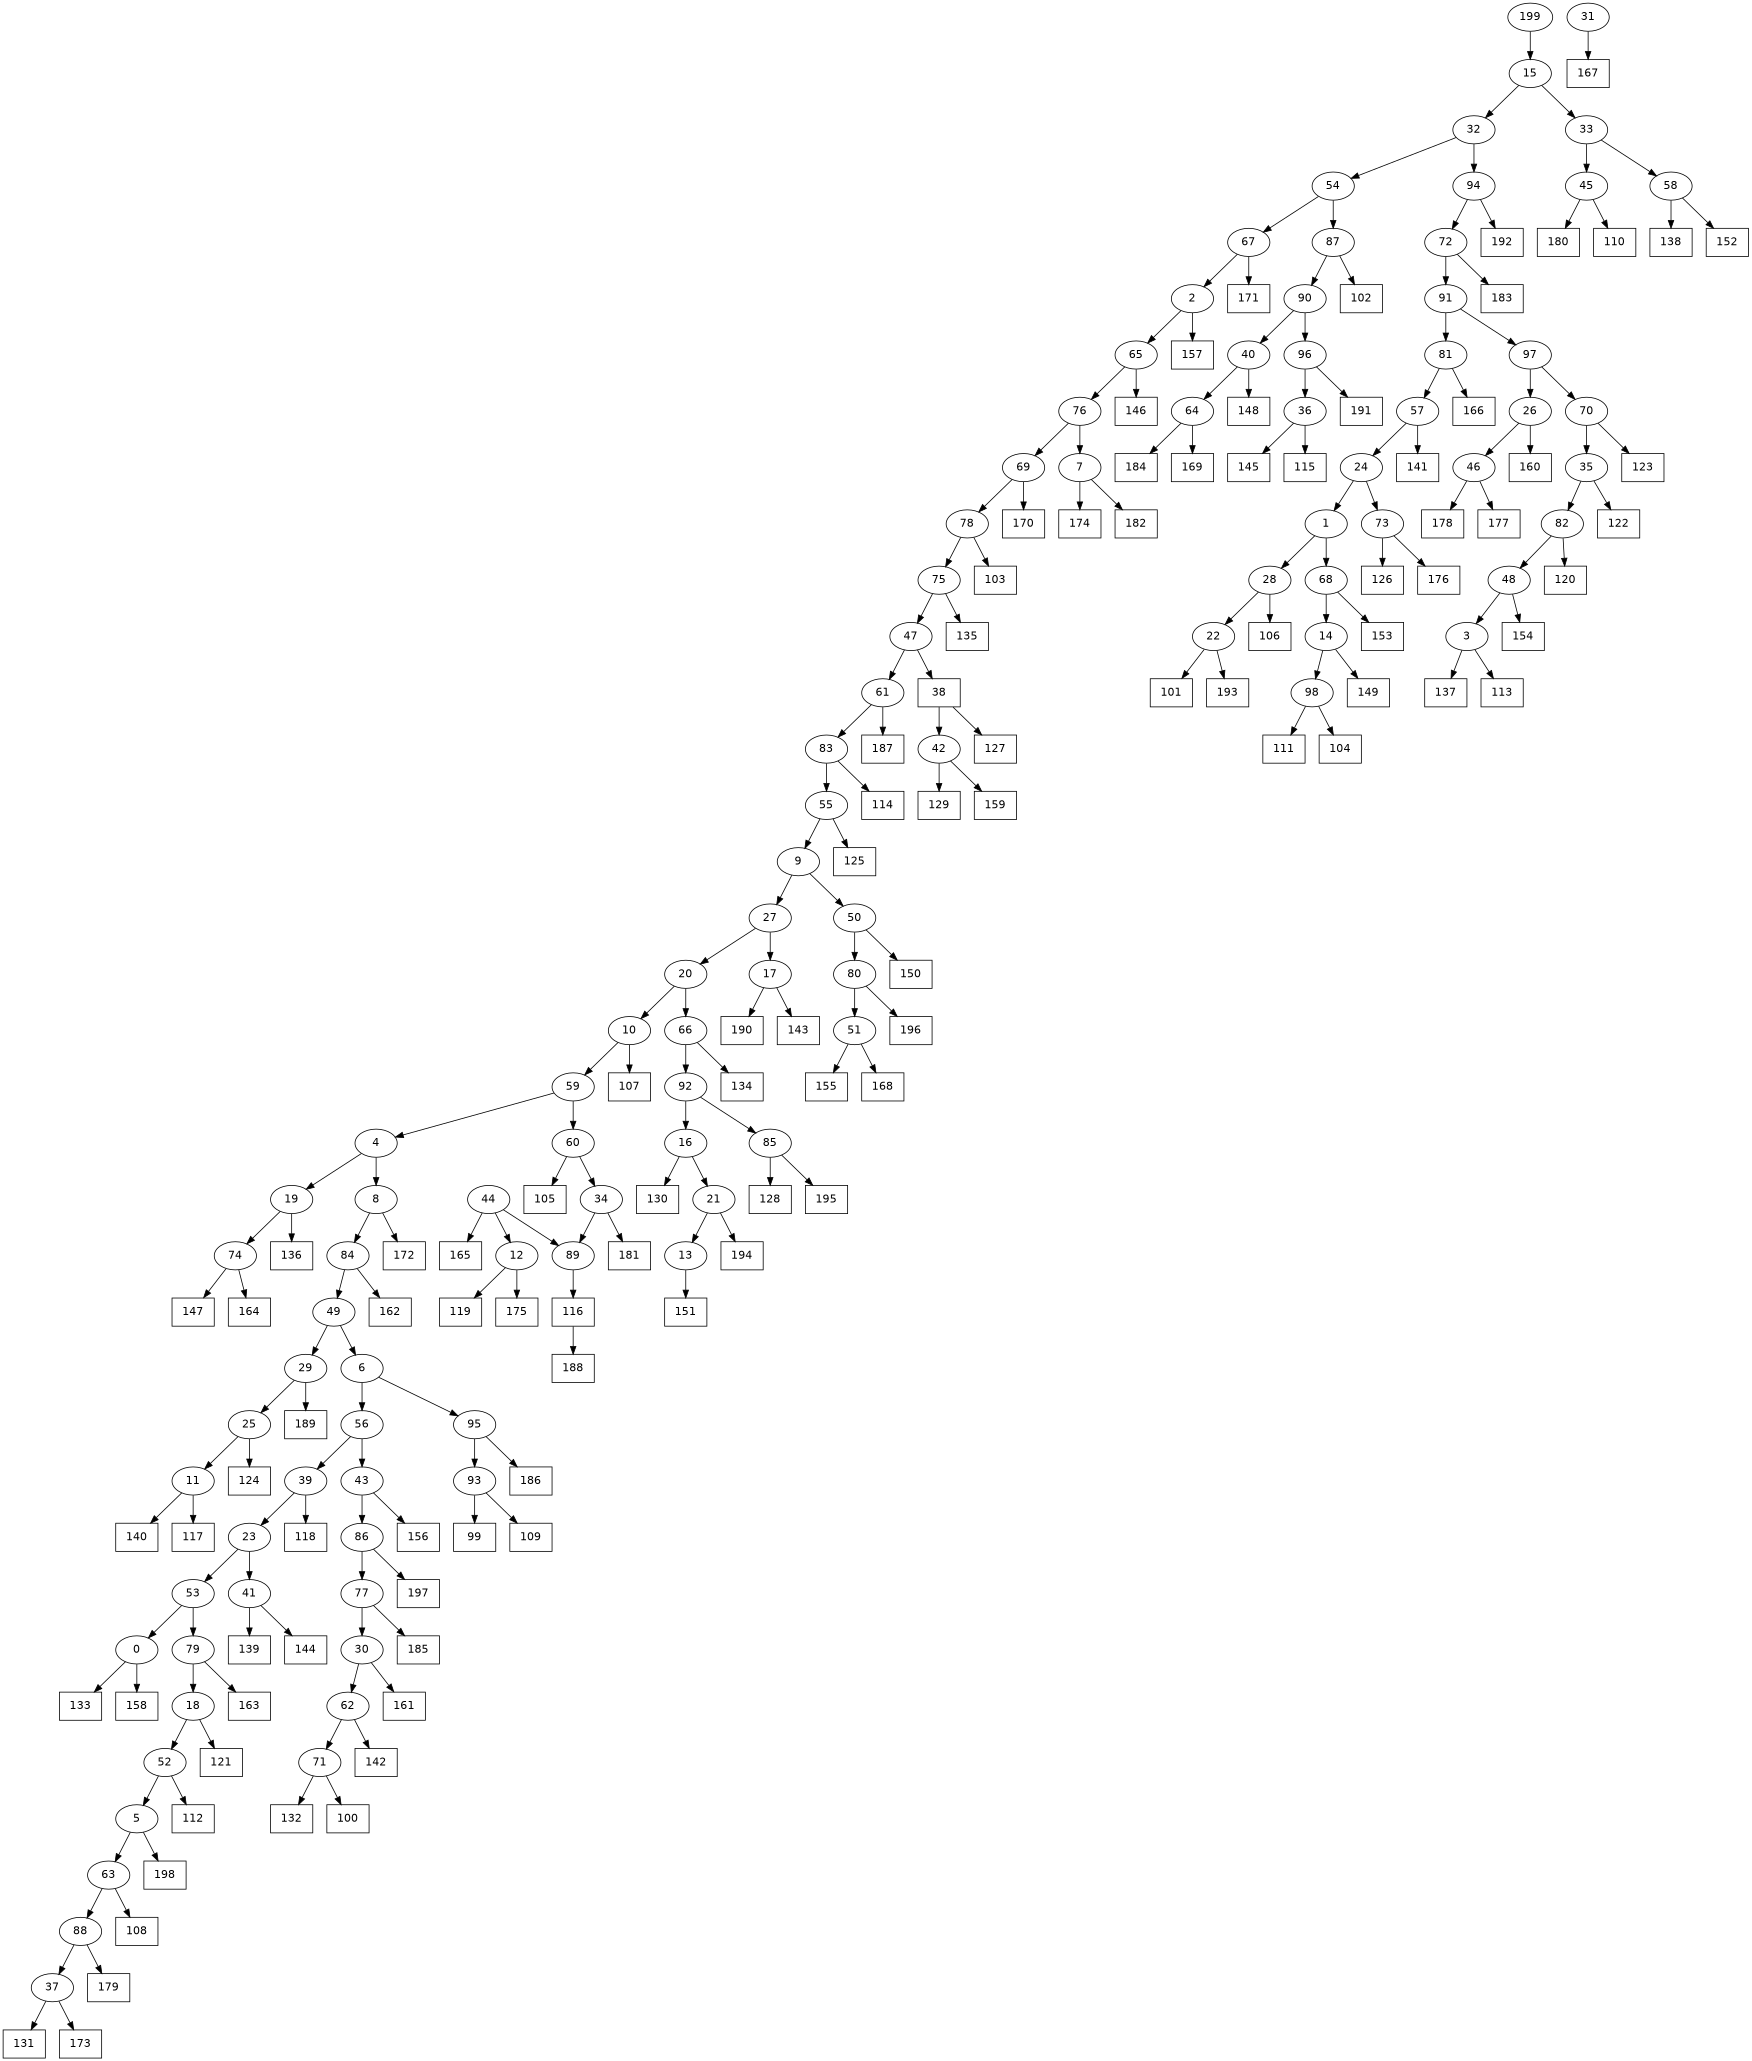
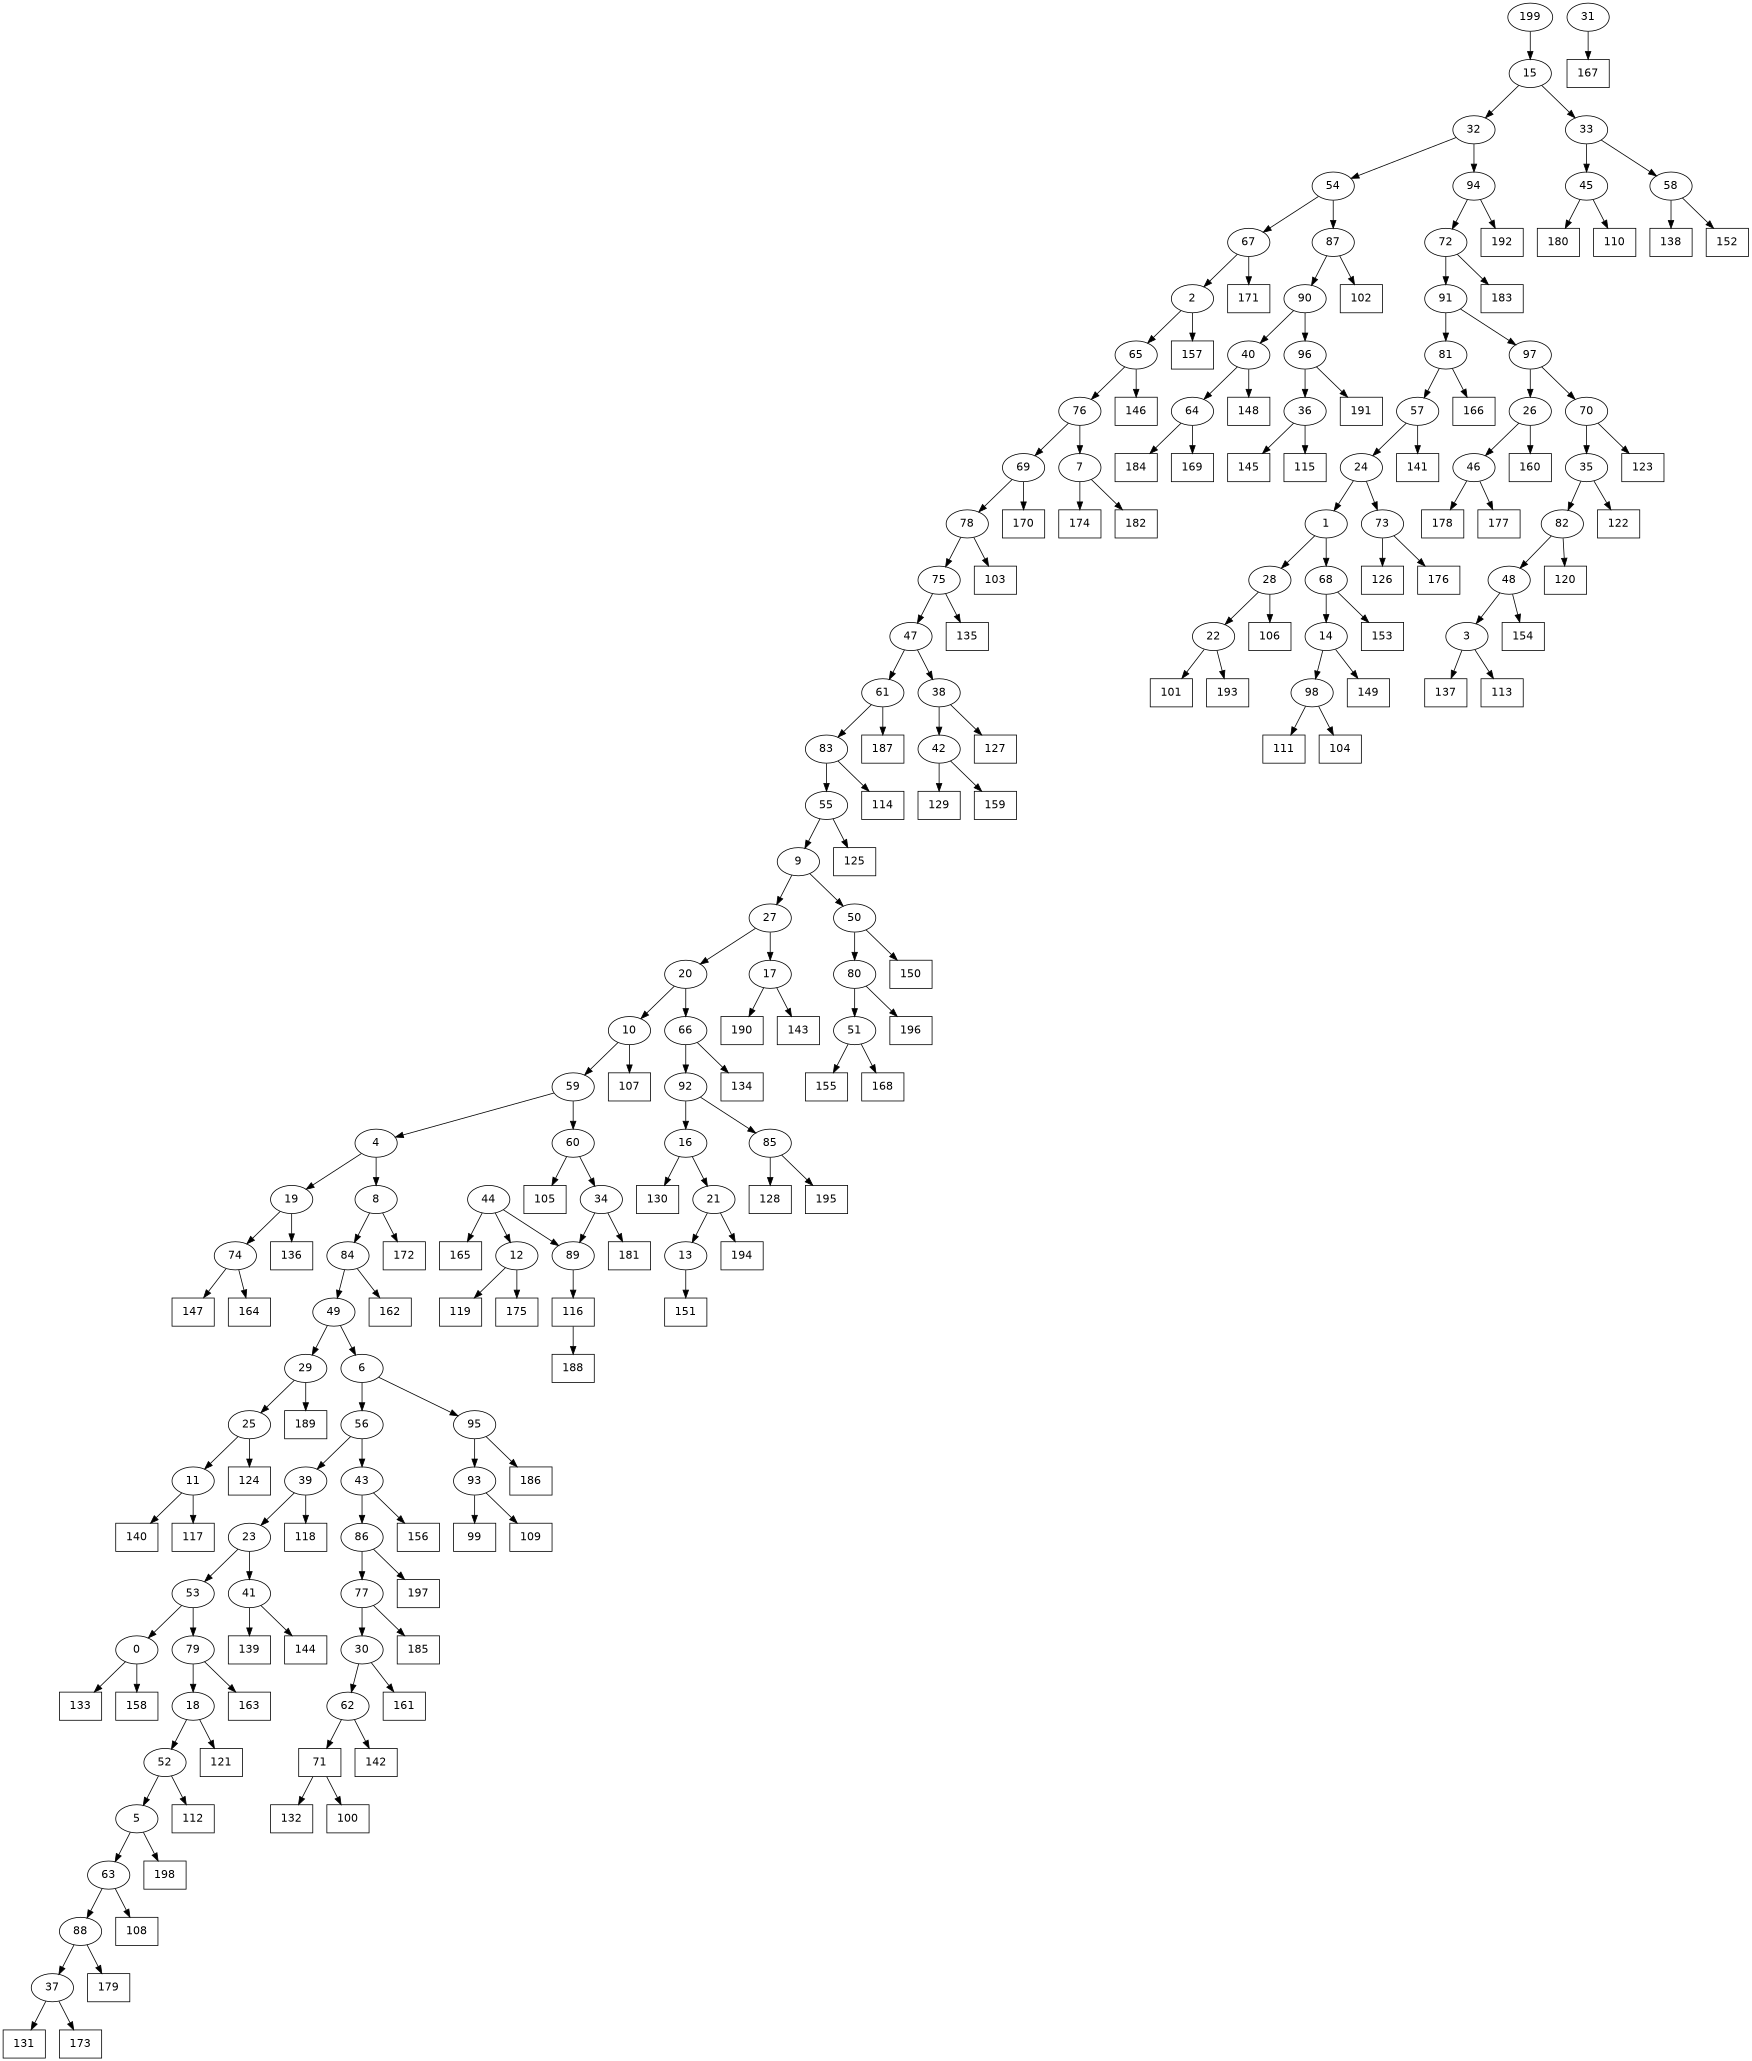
node "38": shape box -> ellipse
node "71": shape ellipse -> box
